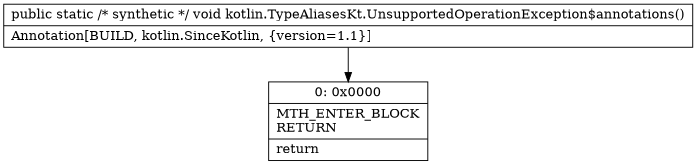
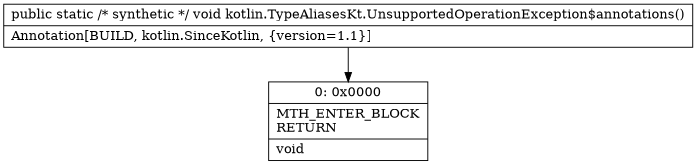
node "0: 0x0000": text "return" -> "void"
